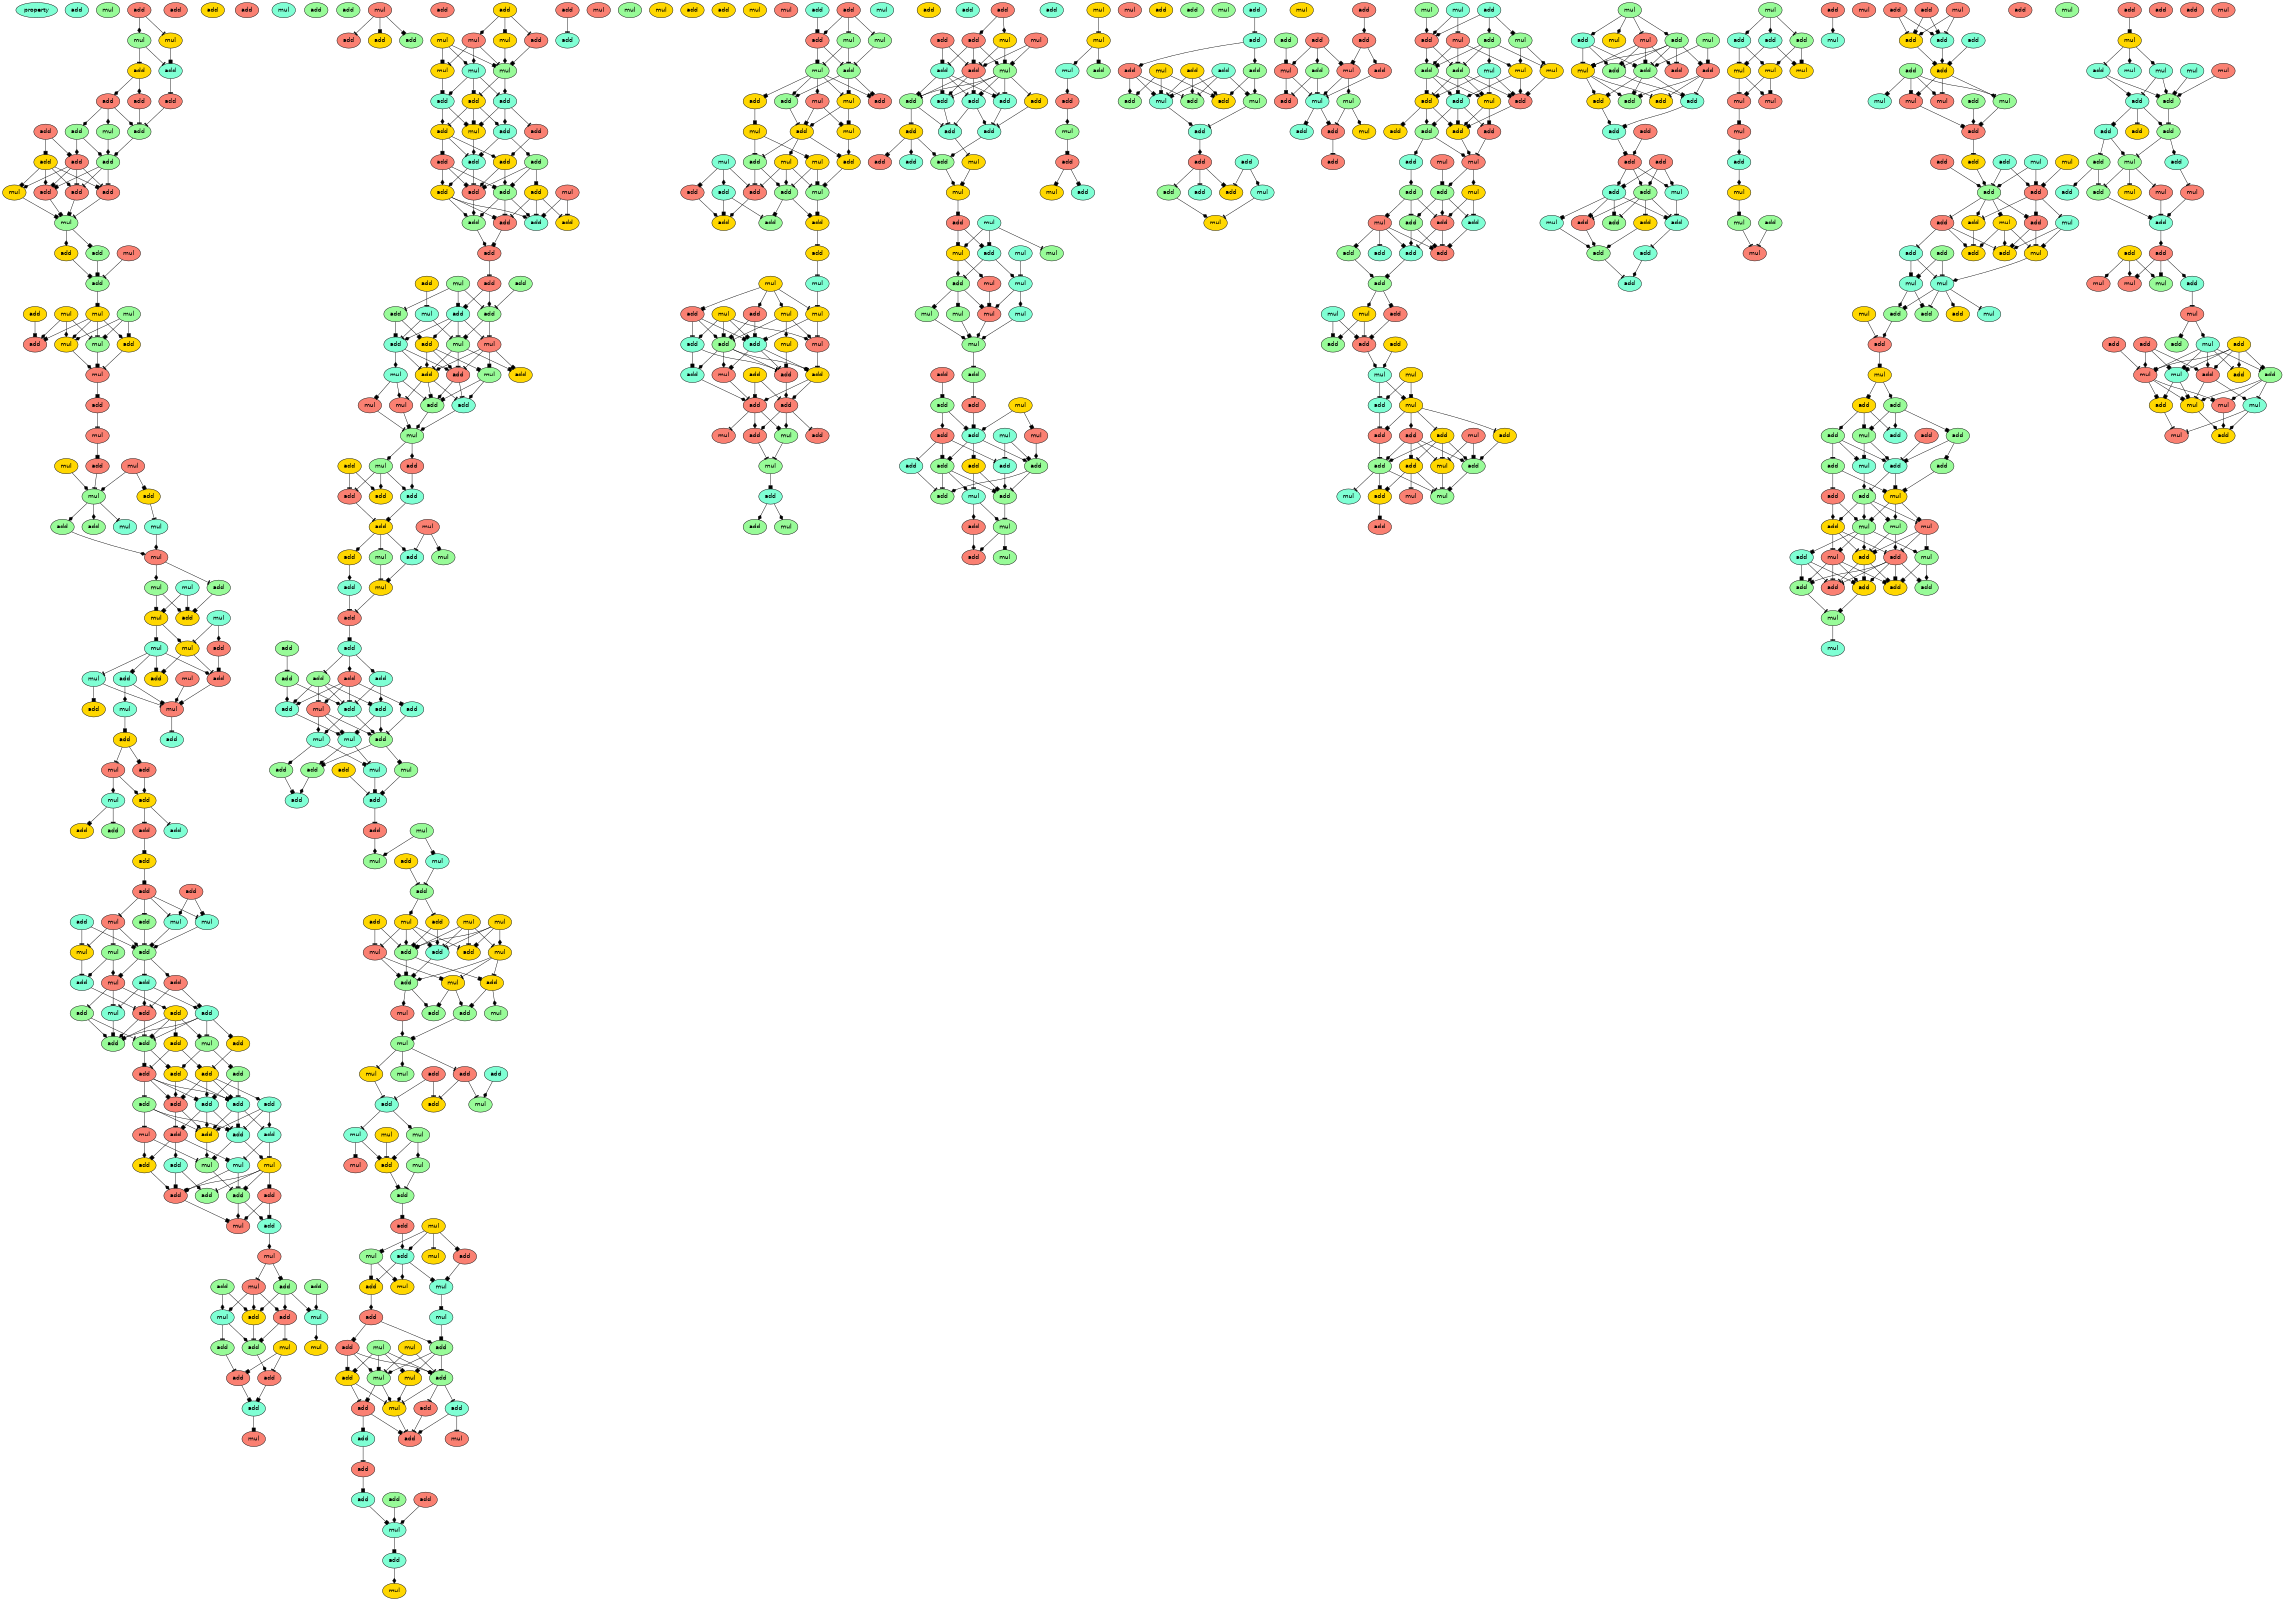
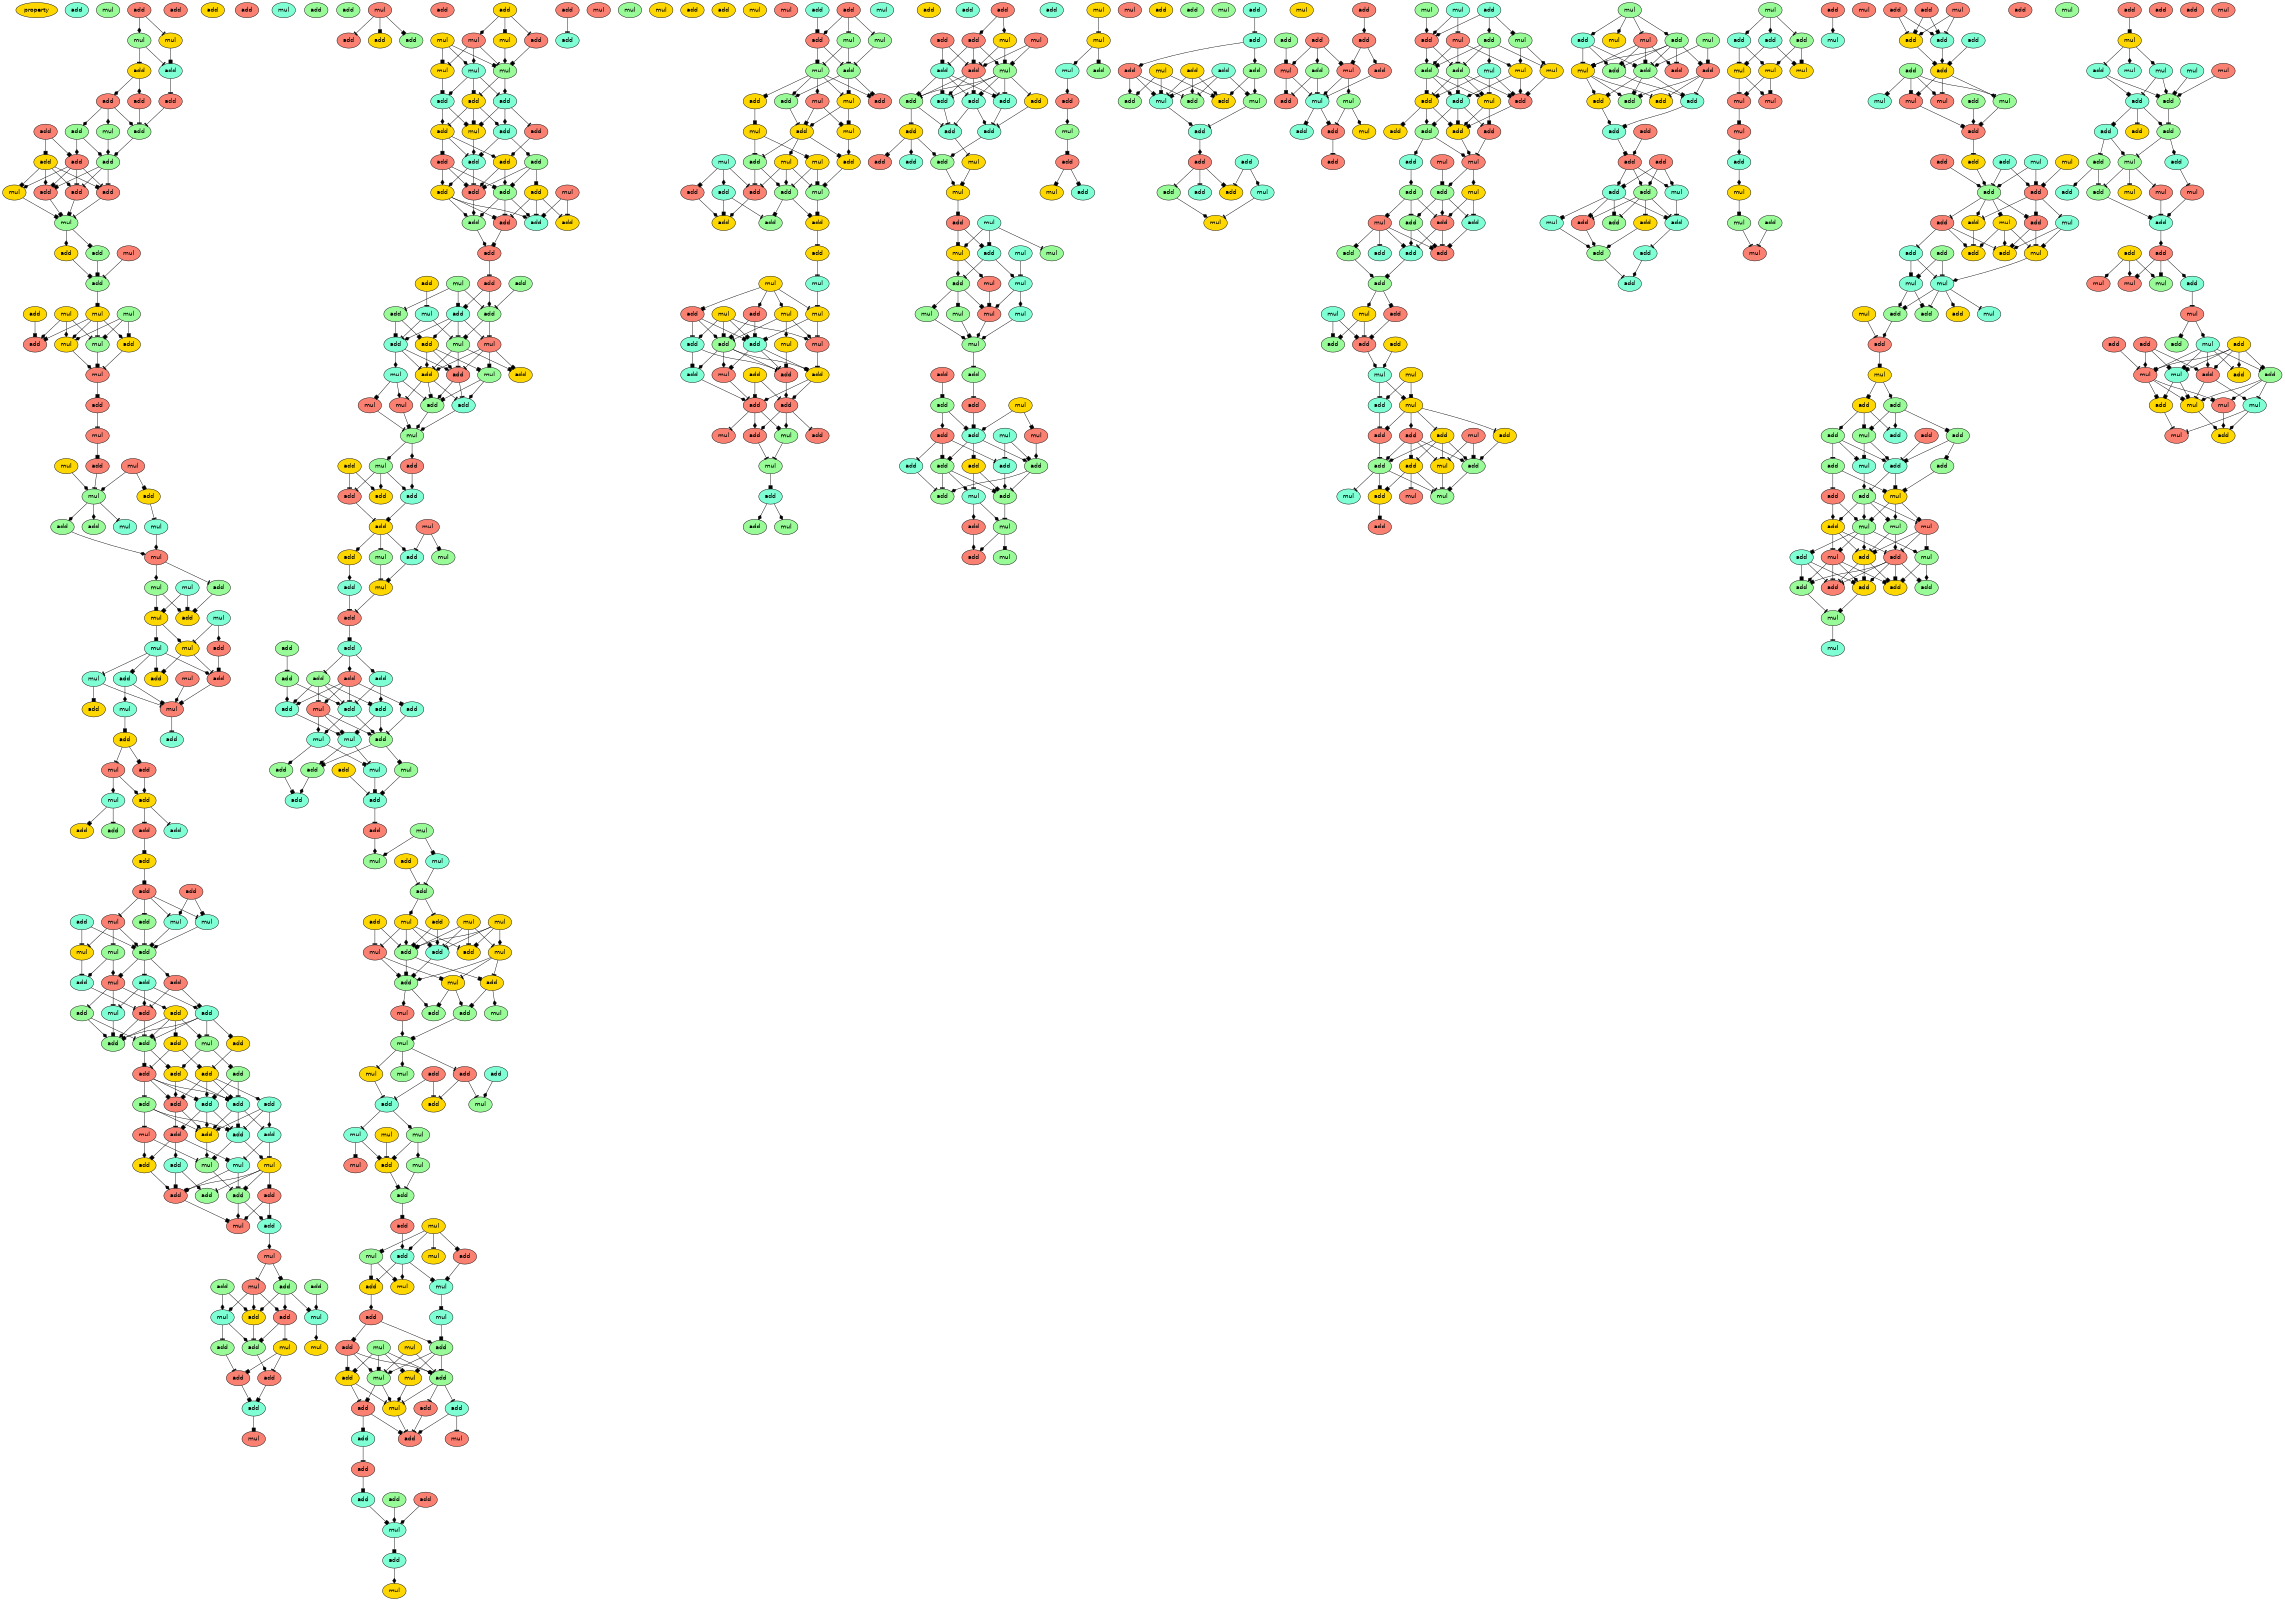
node "property": fillcolor aquamarine -> gold
